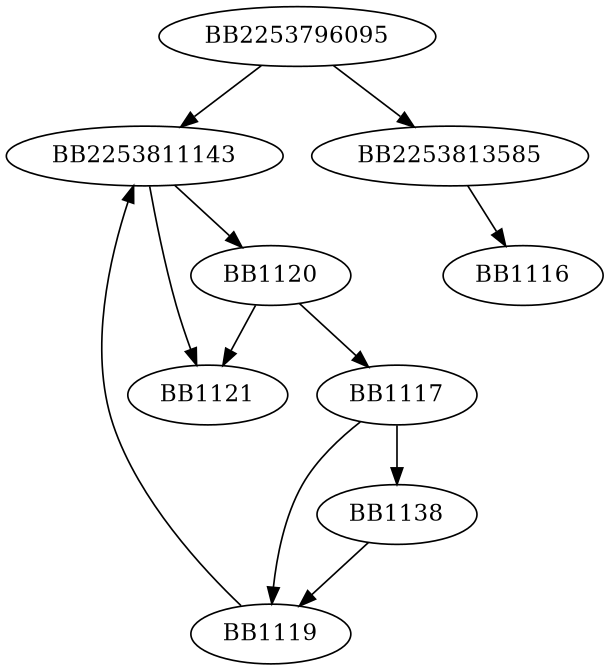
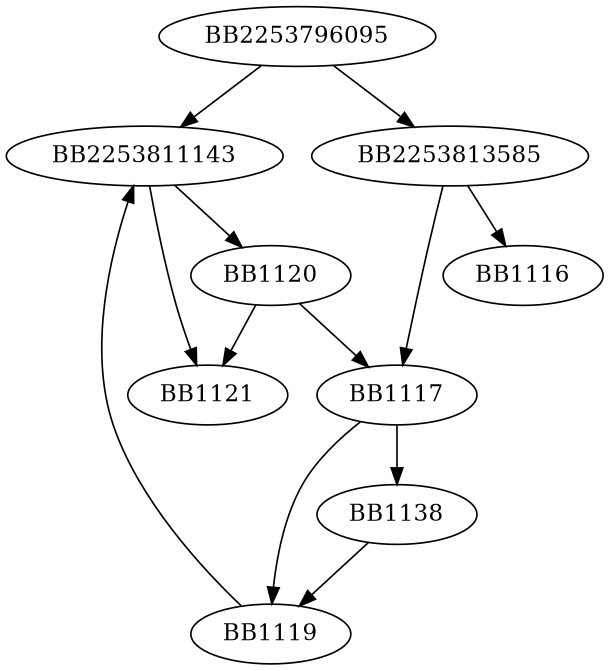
edge "BB2253813585" -> "BB1117": added
